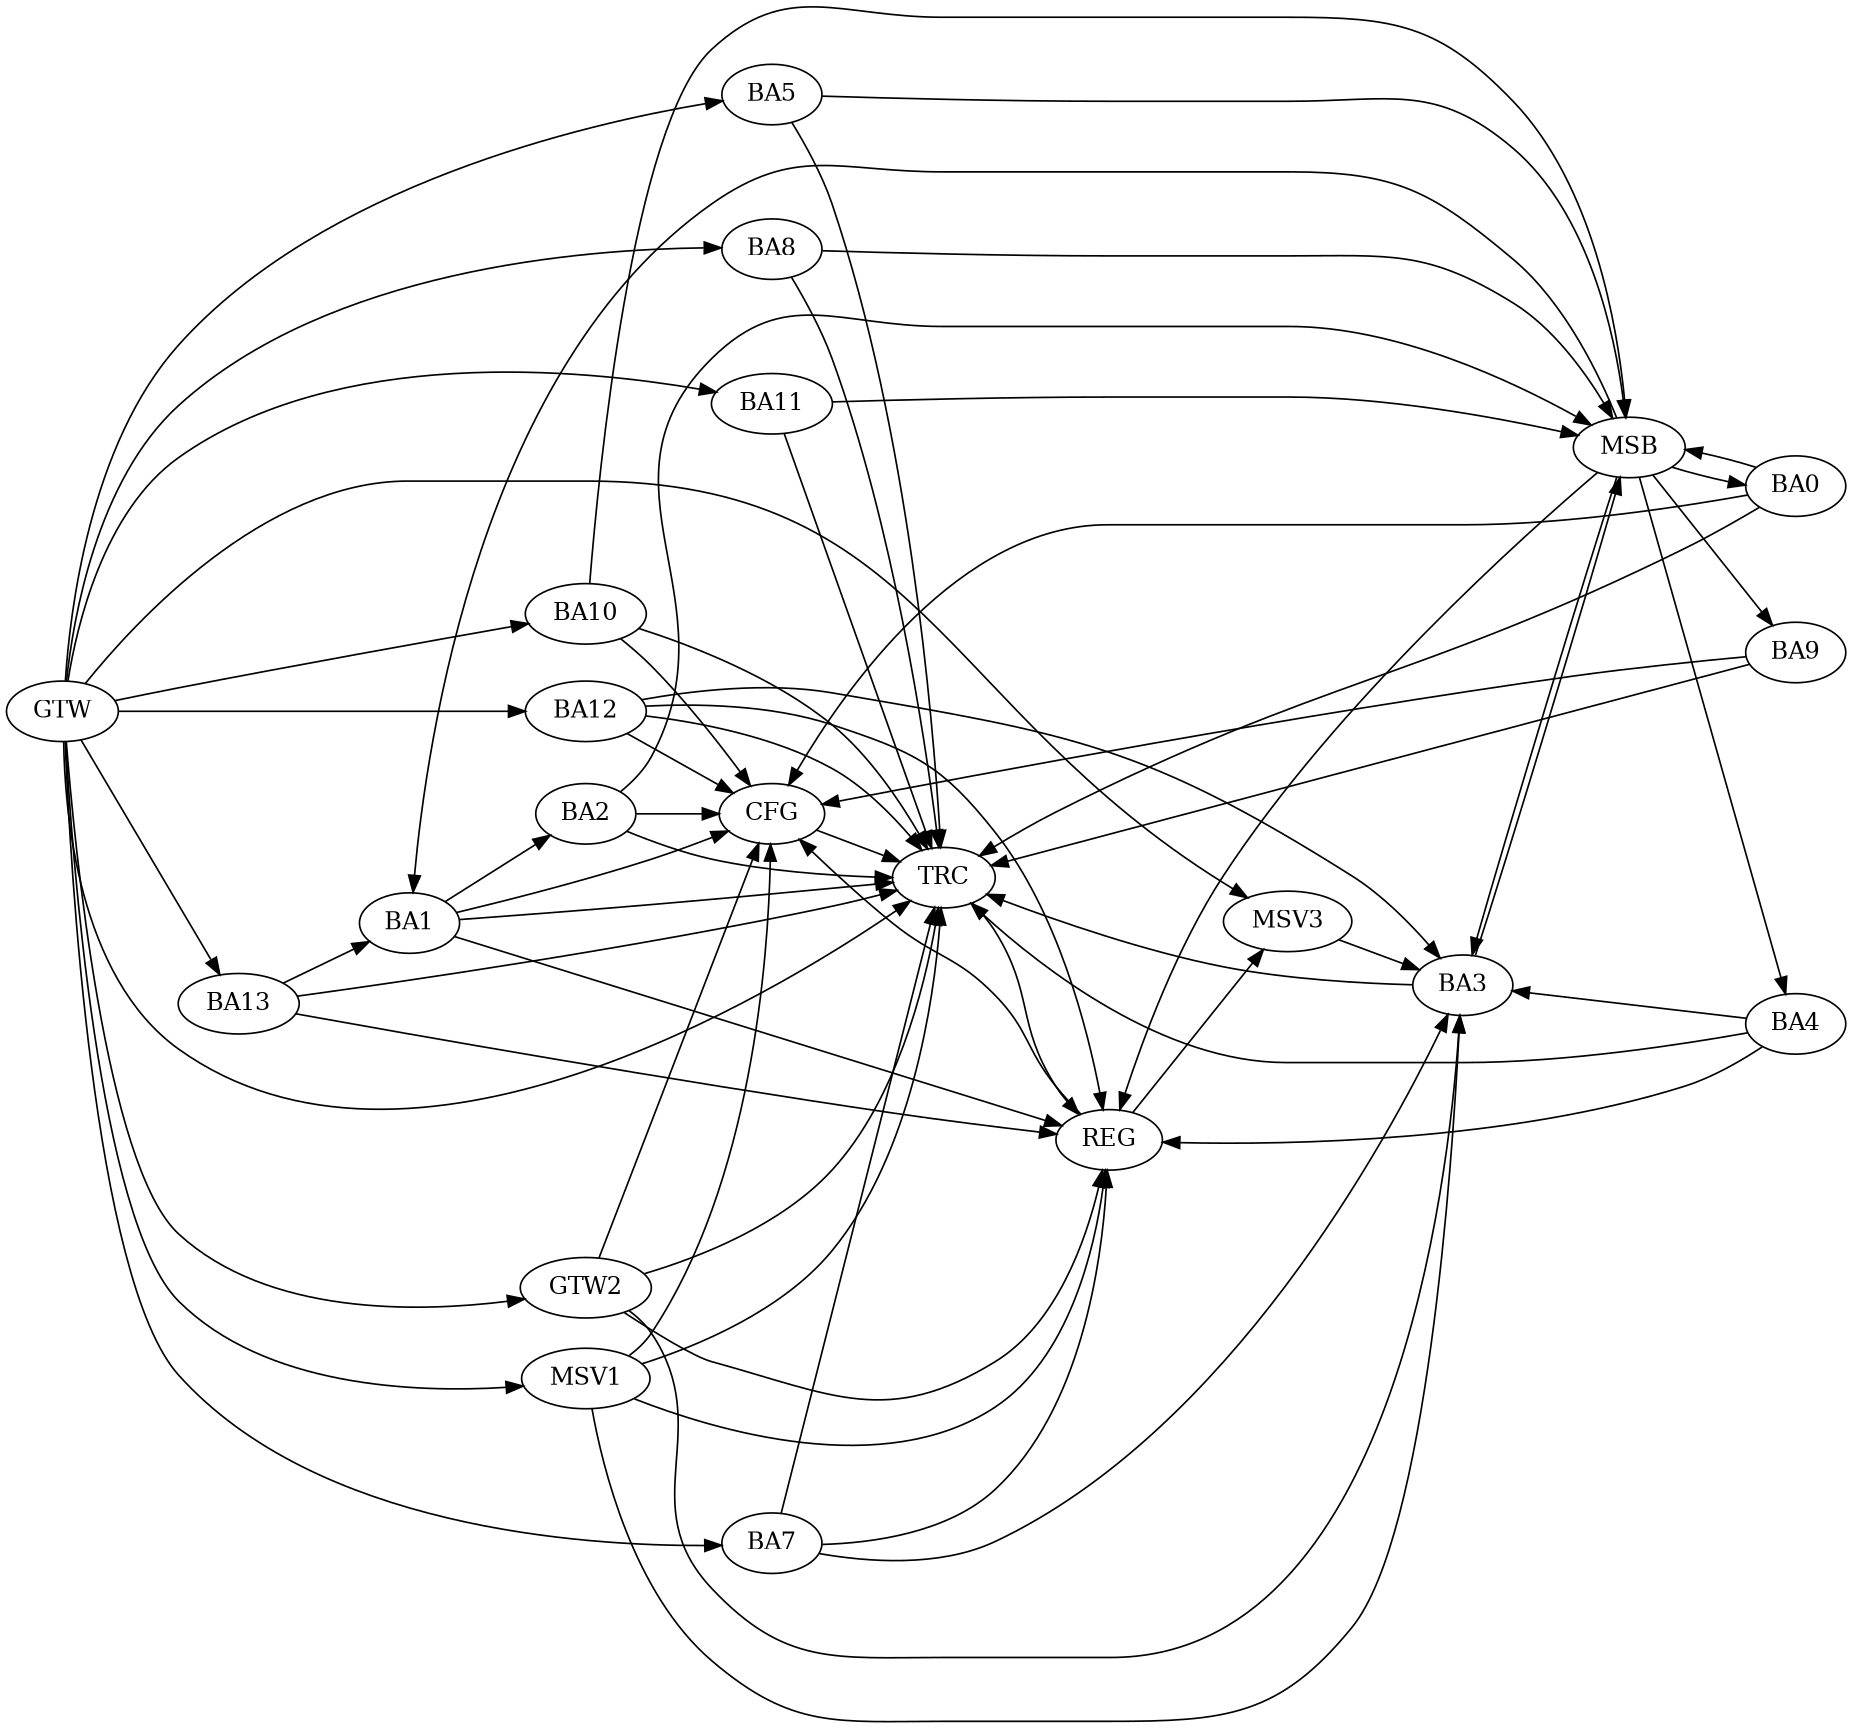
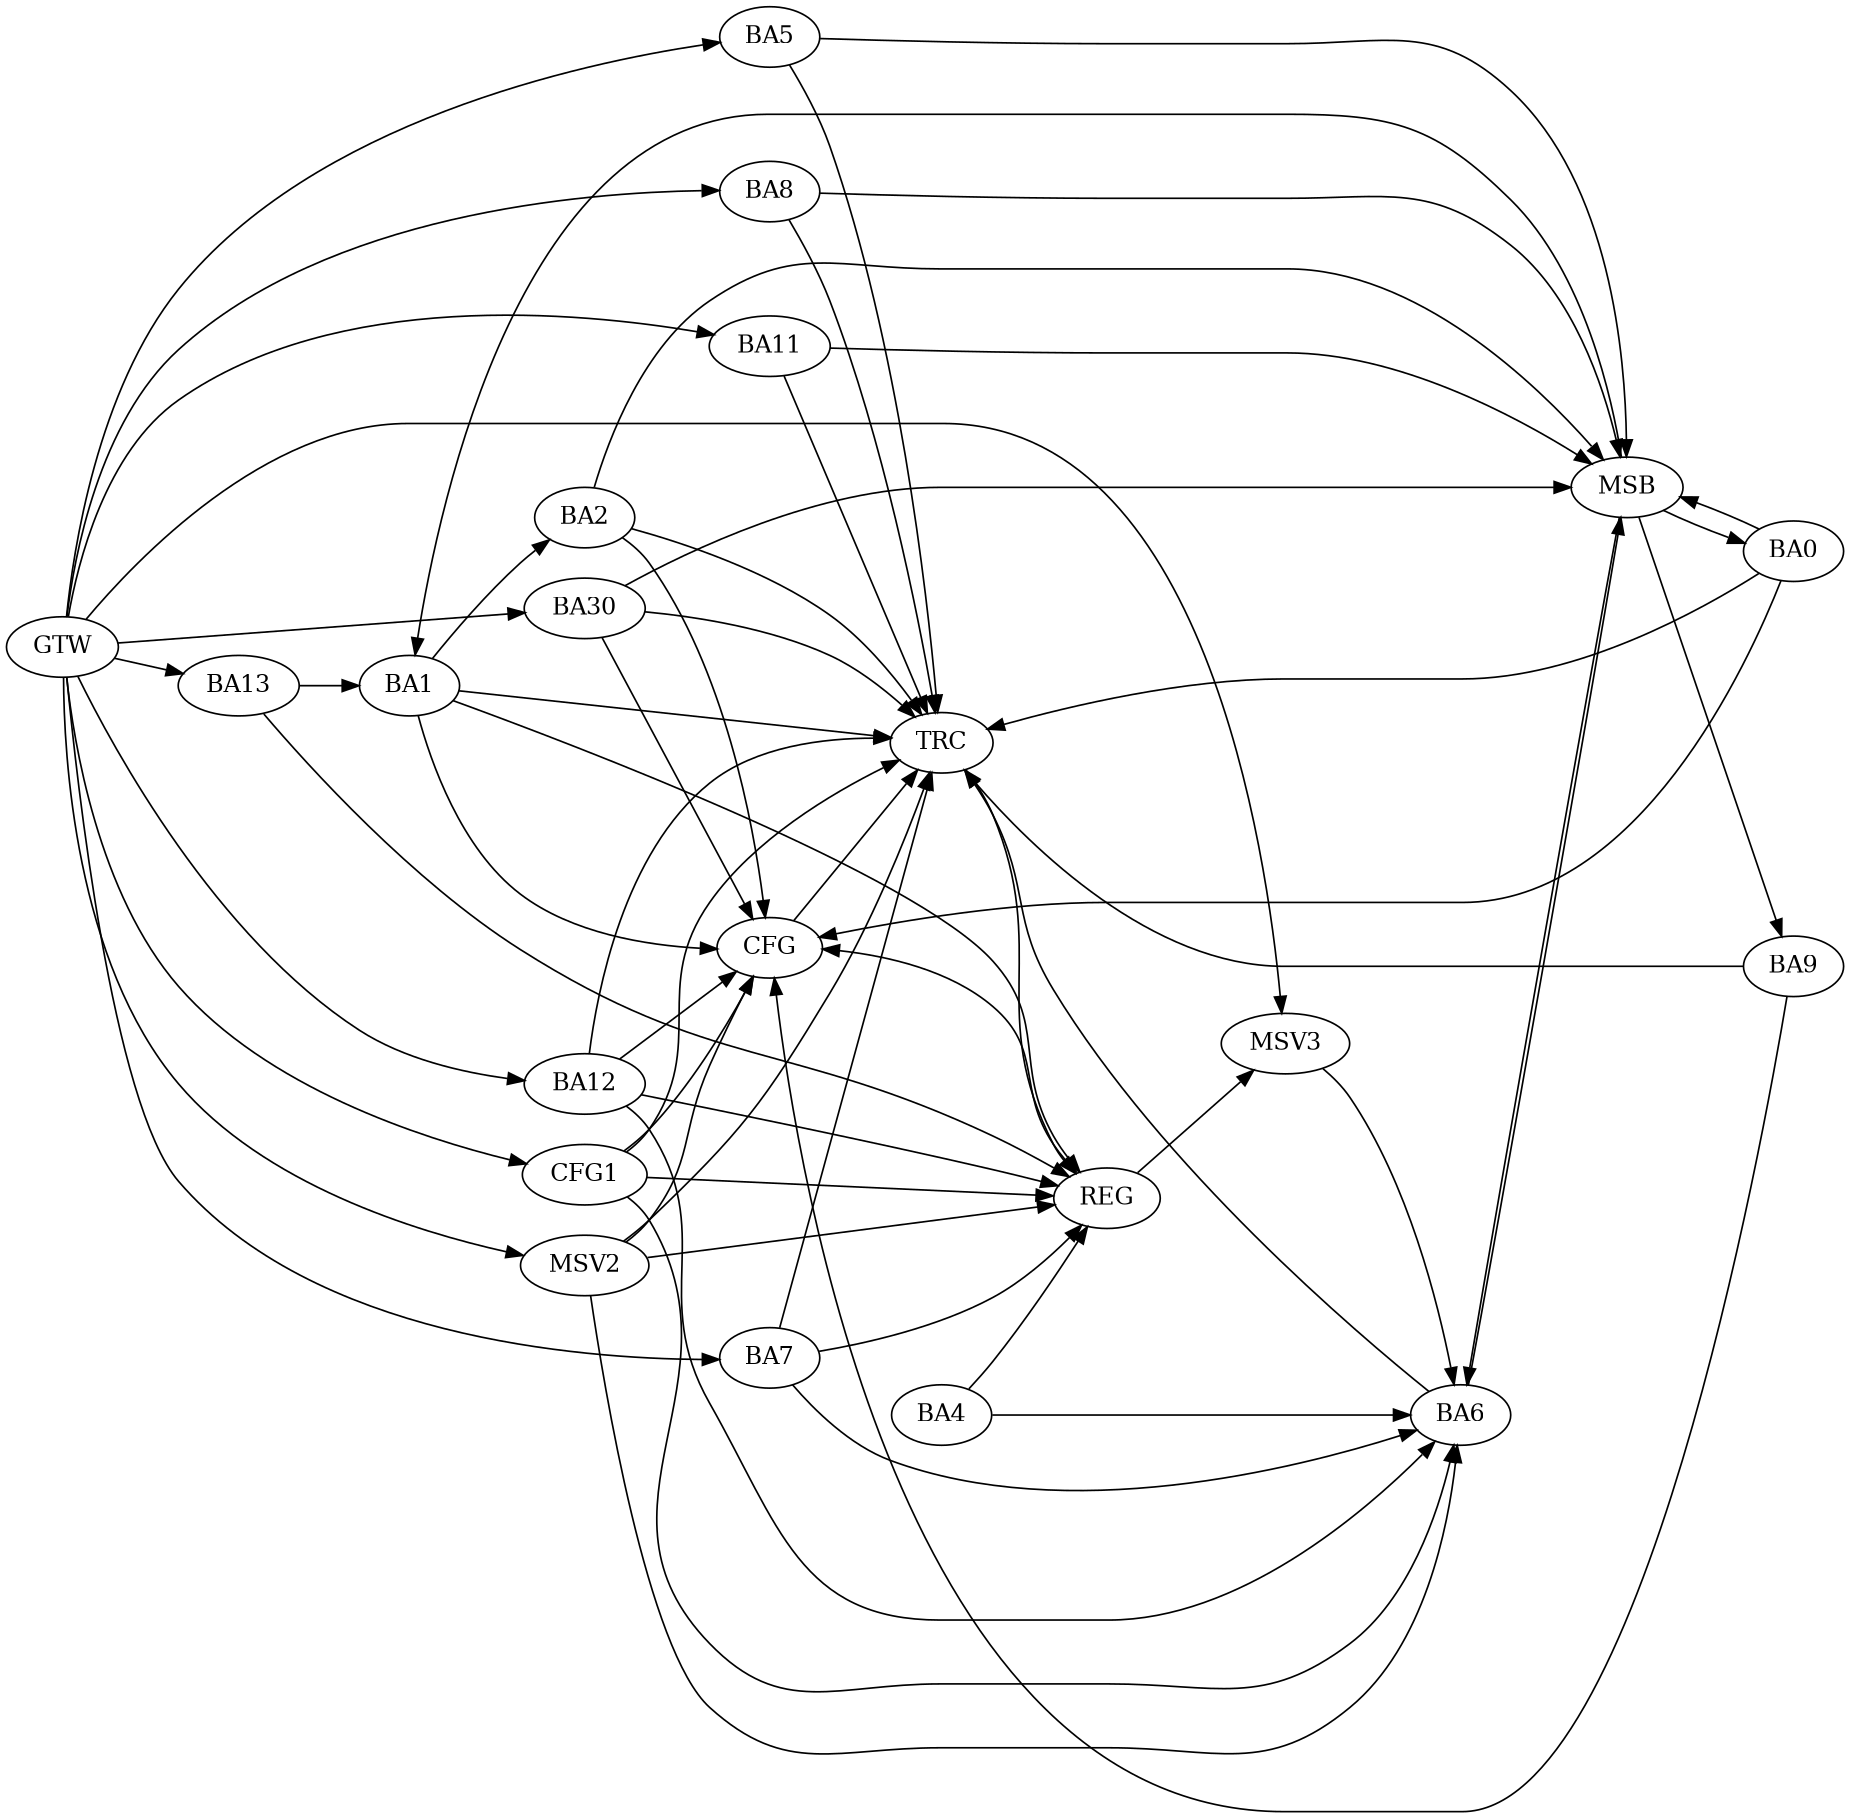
node "BA10": label "BA10" -> "BA30"
edge "MSB" -> "BA4": removed
edge "MSB" -> "REG": removed
edge "BA13" -> "TRC": removed
node "BA3": label "BA3" -> "BA6"
edge "BA4" -> "TRC": removed
edge "GTW" -> "TRC": removed
node "GTW2": label "GTW2" -> "MSV2"
node "MSV1": label "MSV1" -> "CFG1"
